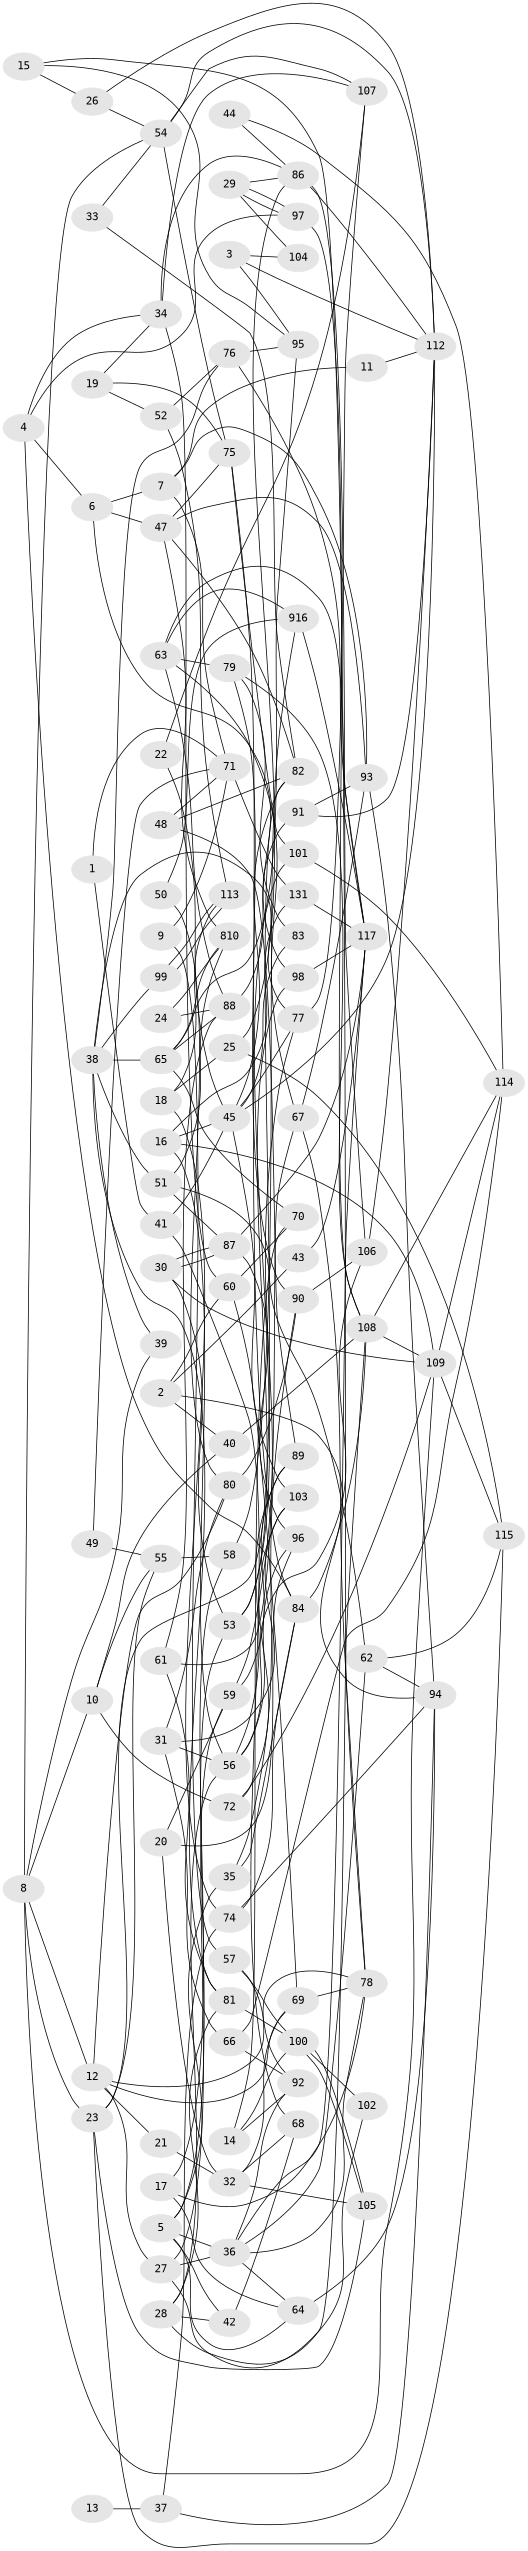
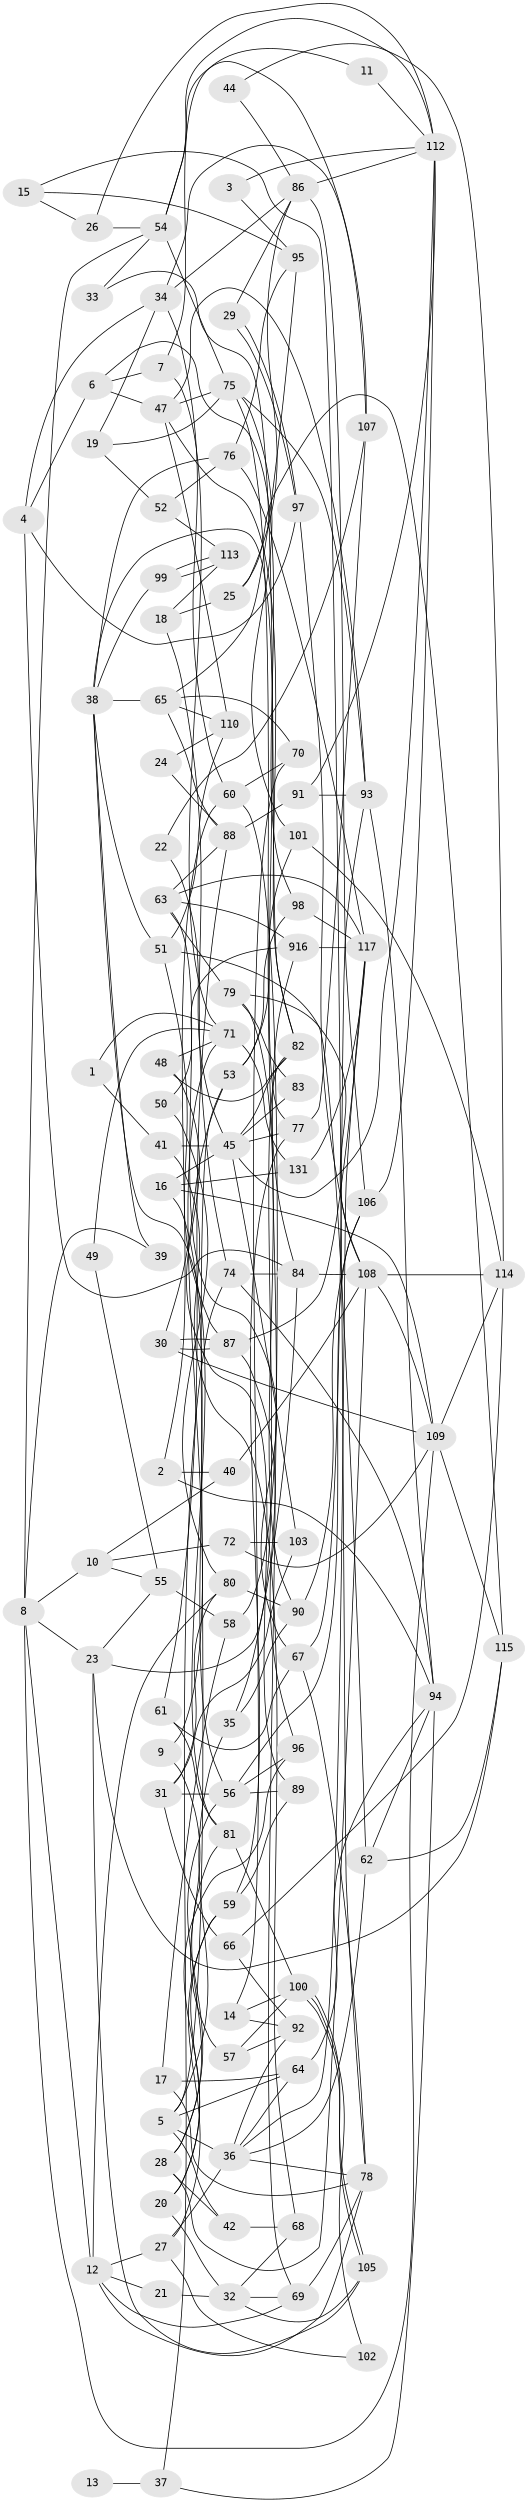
node "104": removed
edge "7" -- "93": now "75" -- "93"
node "810": label "810" -> "110"
node "43": removed
